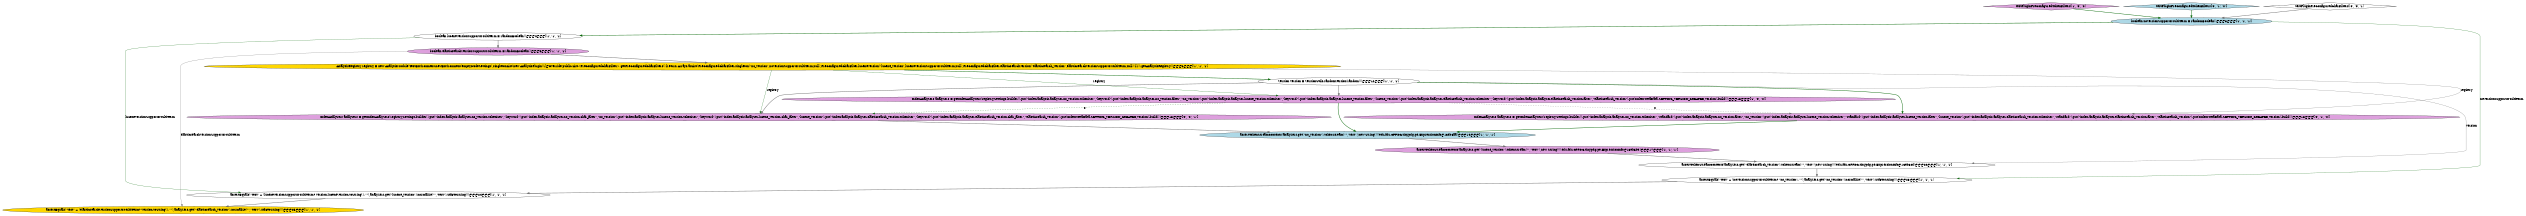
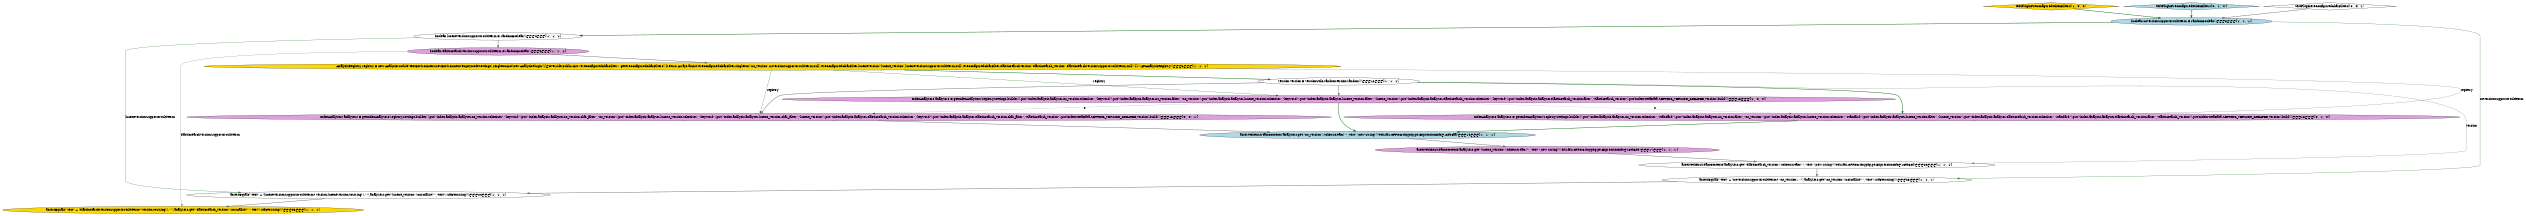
node "testPluginPreConfiguredTokenFilters['1', '0', '0']": fillcolor plum -> gold
